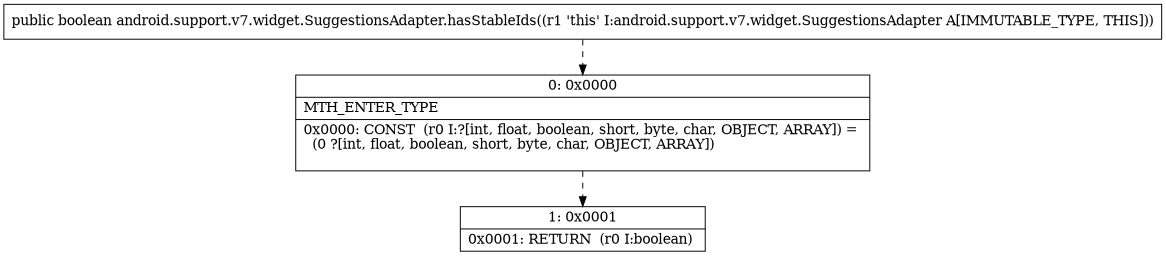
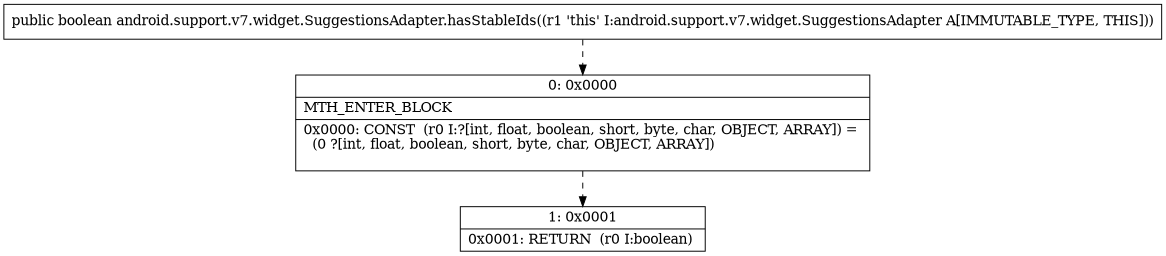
node "0: 0x0000": text "MTH_ENTER_TYPE" -> "MTH_ENTER_BLOCK"
